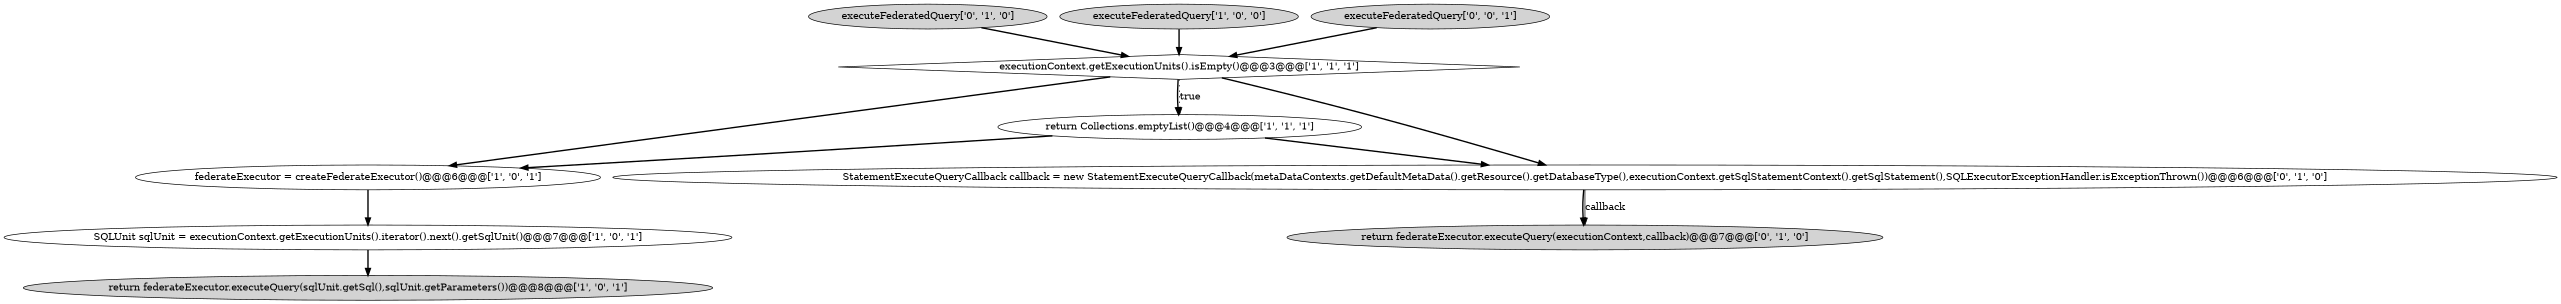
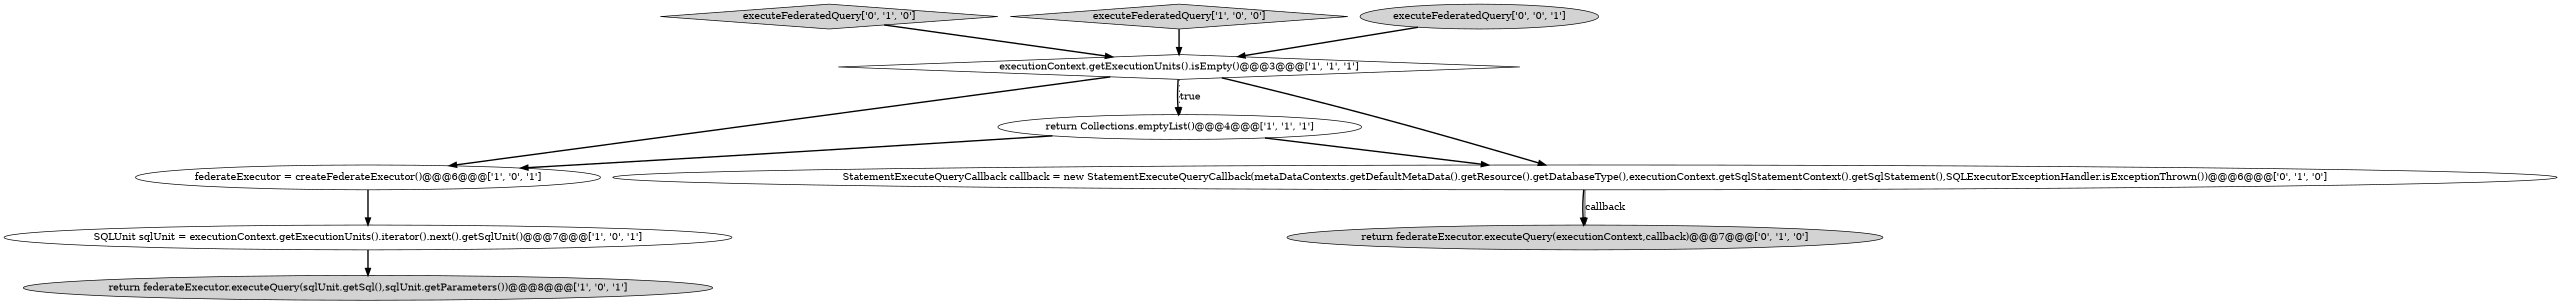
node "executeFederatedQuery['0', '1', '0']": shape ellipse -> diamond
node "executeFederatedQuery['1', '0', '0']": shape ellipse -> diamond
